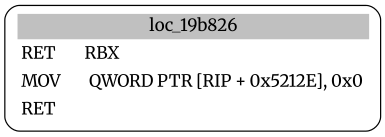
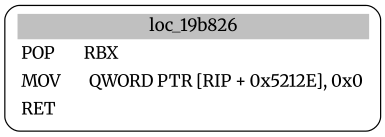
node "loc_19b826": text "RET        RBX" -> "POP        RBX"
